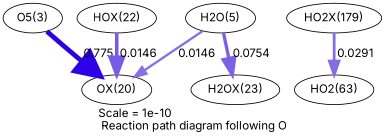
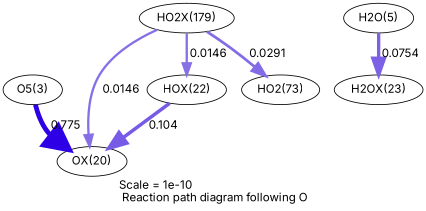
edge "HO2X(179)" -> "HOX(22)": added, label "0.0146"
edge "H2O(5)" -> "OX(20)": now "HO2X(179)" -> "OX(20)"
edge "HOX(22)" -> "OX(20)": label " 0.0146" -> " 0.104"
node "HO2(63)": label "HO2(63)" -> "HO2(73)"
